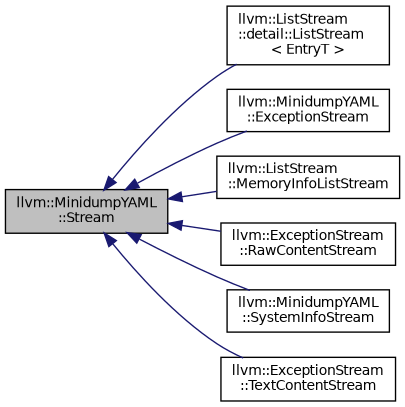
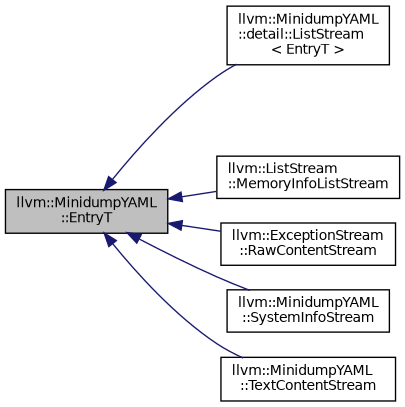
node "llvm::ListStream ::detail::ListStream < EntryT >": label "llvm::ListStream ::detail::ListStream < EntryT >" -> "llvm::MinidumpYAML ::detail::ListStream < EntryT >"
node "llvm::MinidumpYAML ::ExceptionStream": removed
node "llvm::MinidumpYAML ::Stream": label "llvm::MinidumpYAML ::Stream" -> "llvm::MinidumpYAML ::EntryT"
node "llvm::ExceptionStream ::TextContentStream": label "llvm::ExceptionStream ::TextContentStream" -> "llvm::MinidumpYAML ::TextContentStream"
